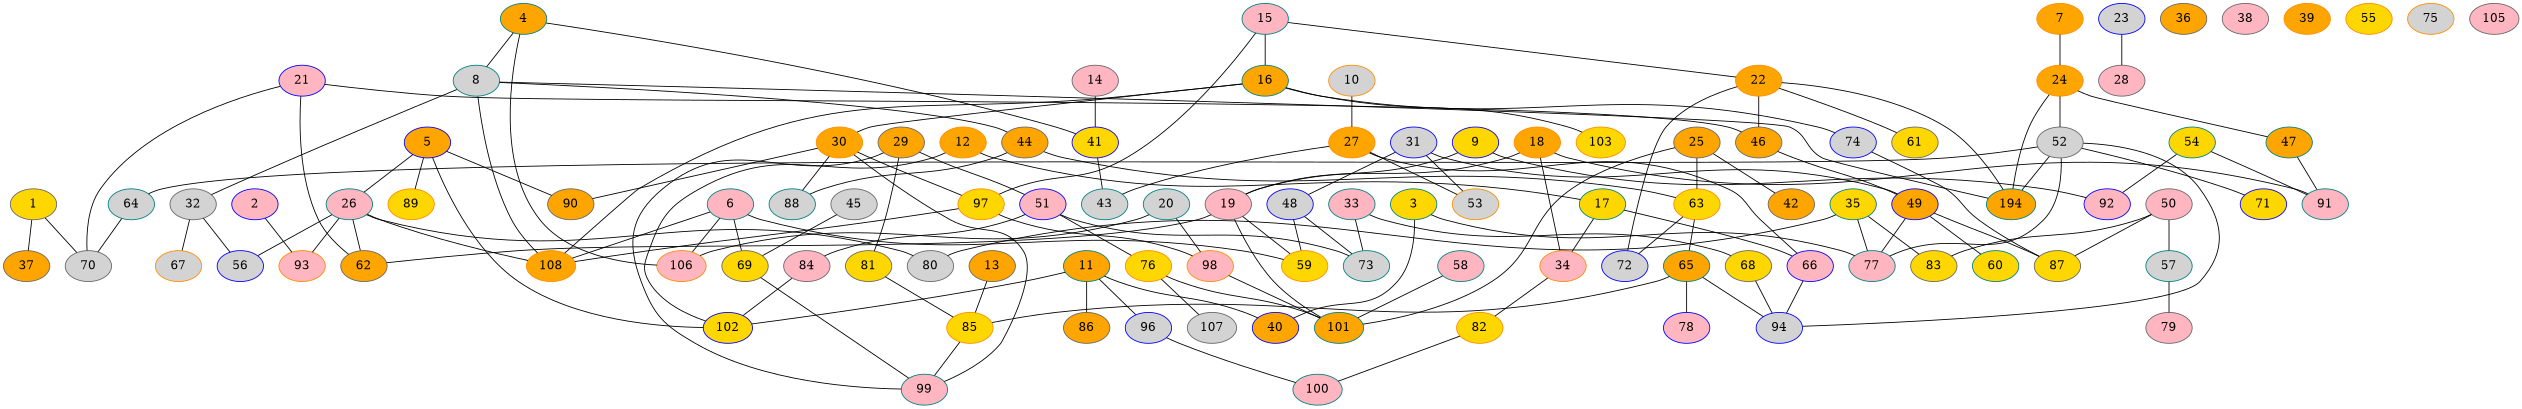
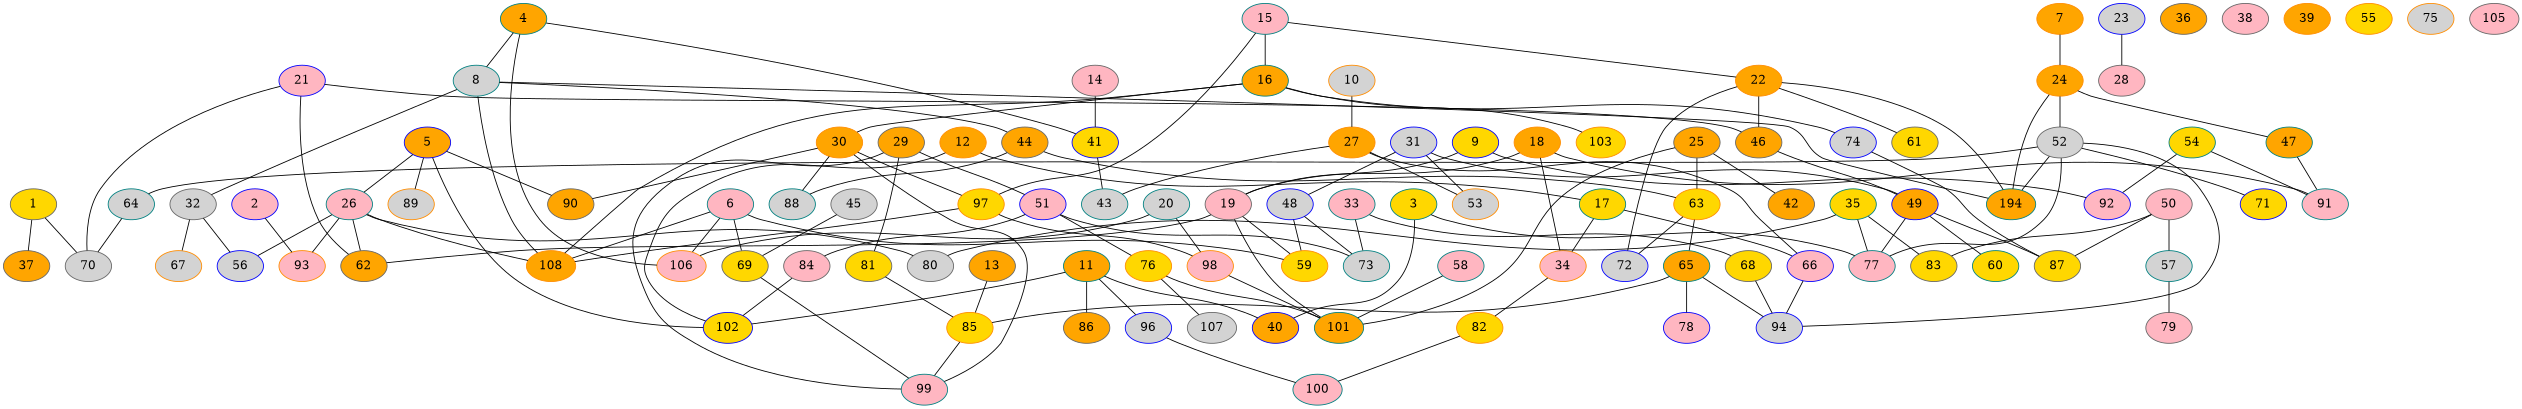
node "89": fillcolor gold -> lightgrey
